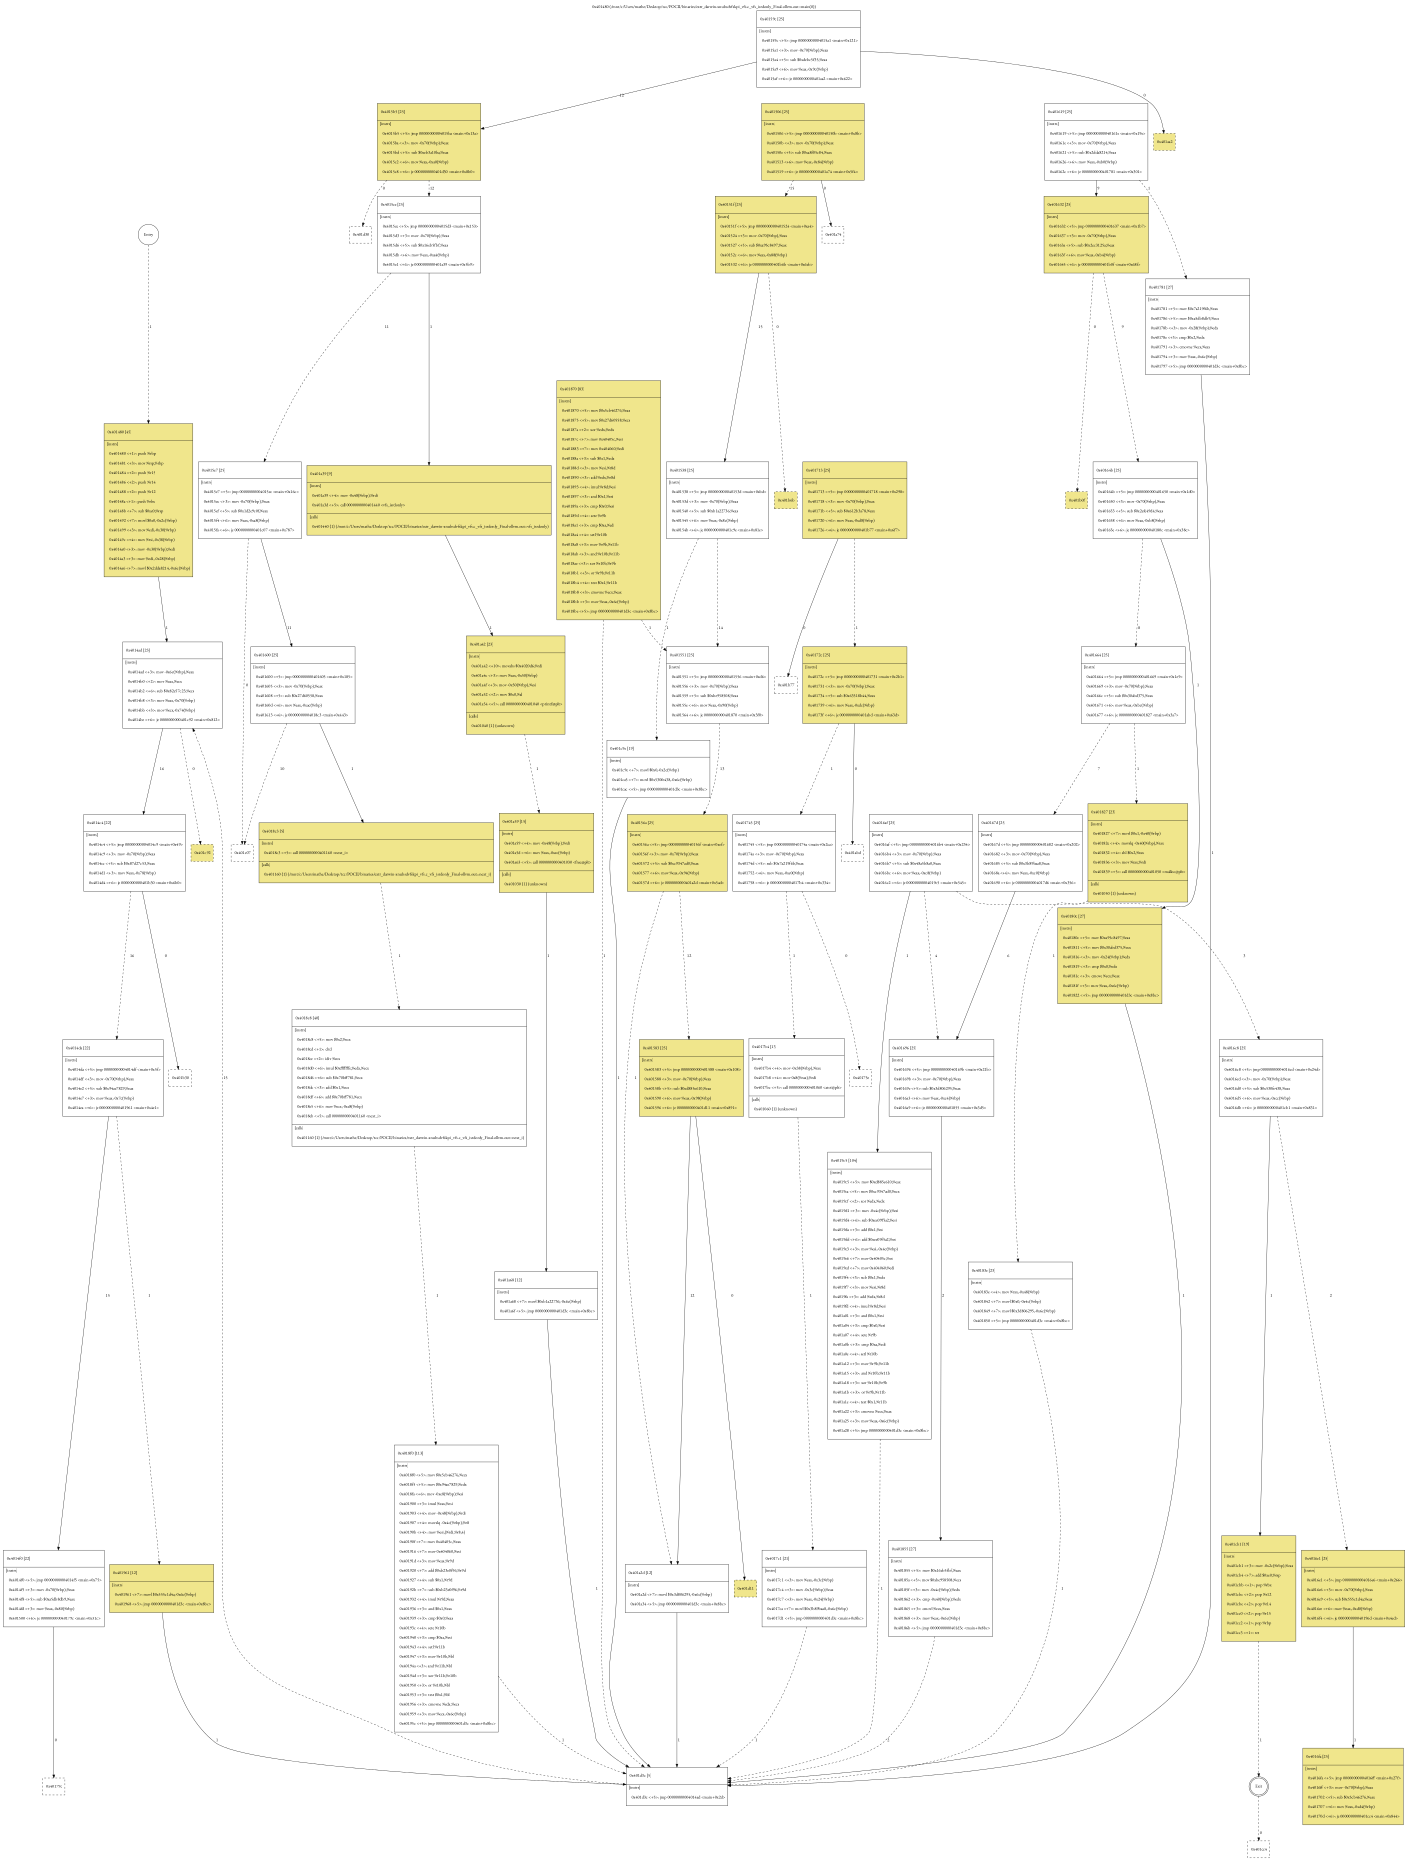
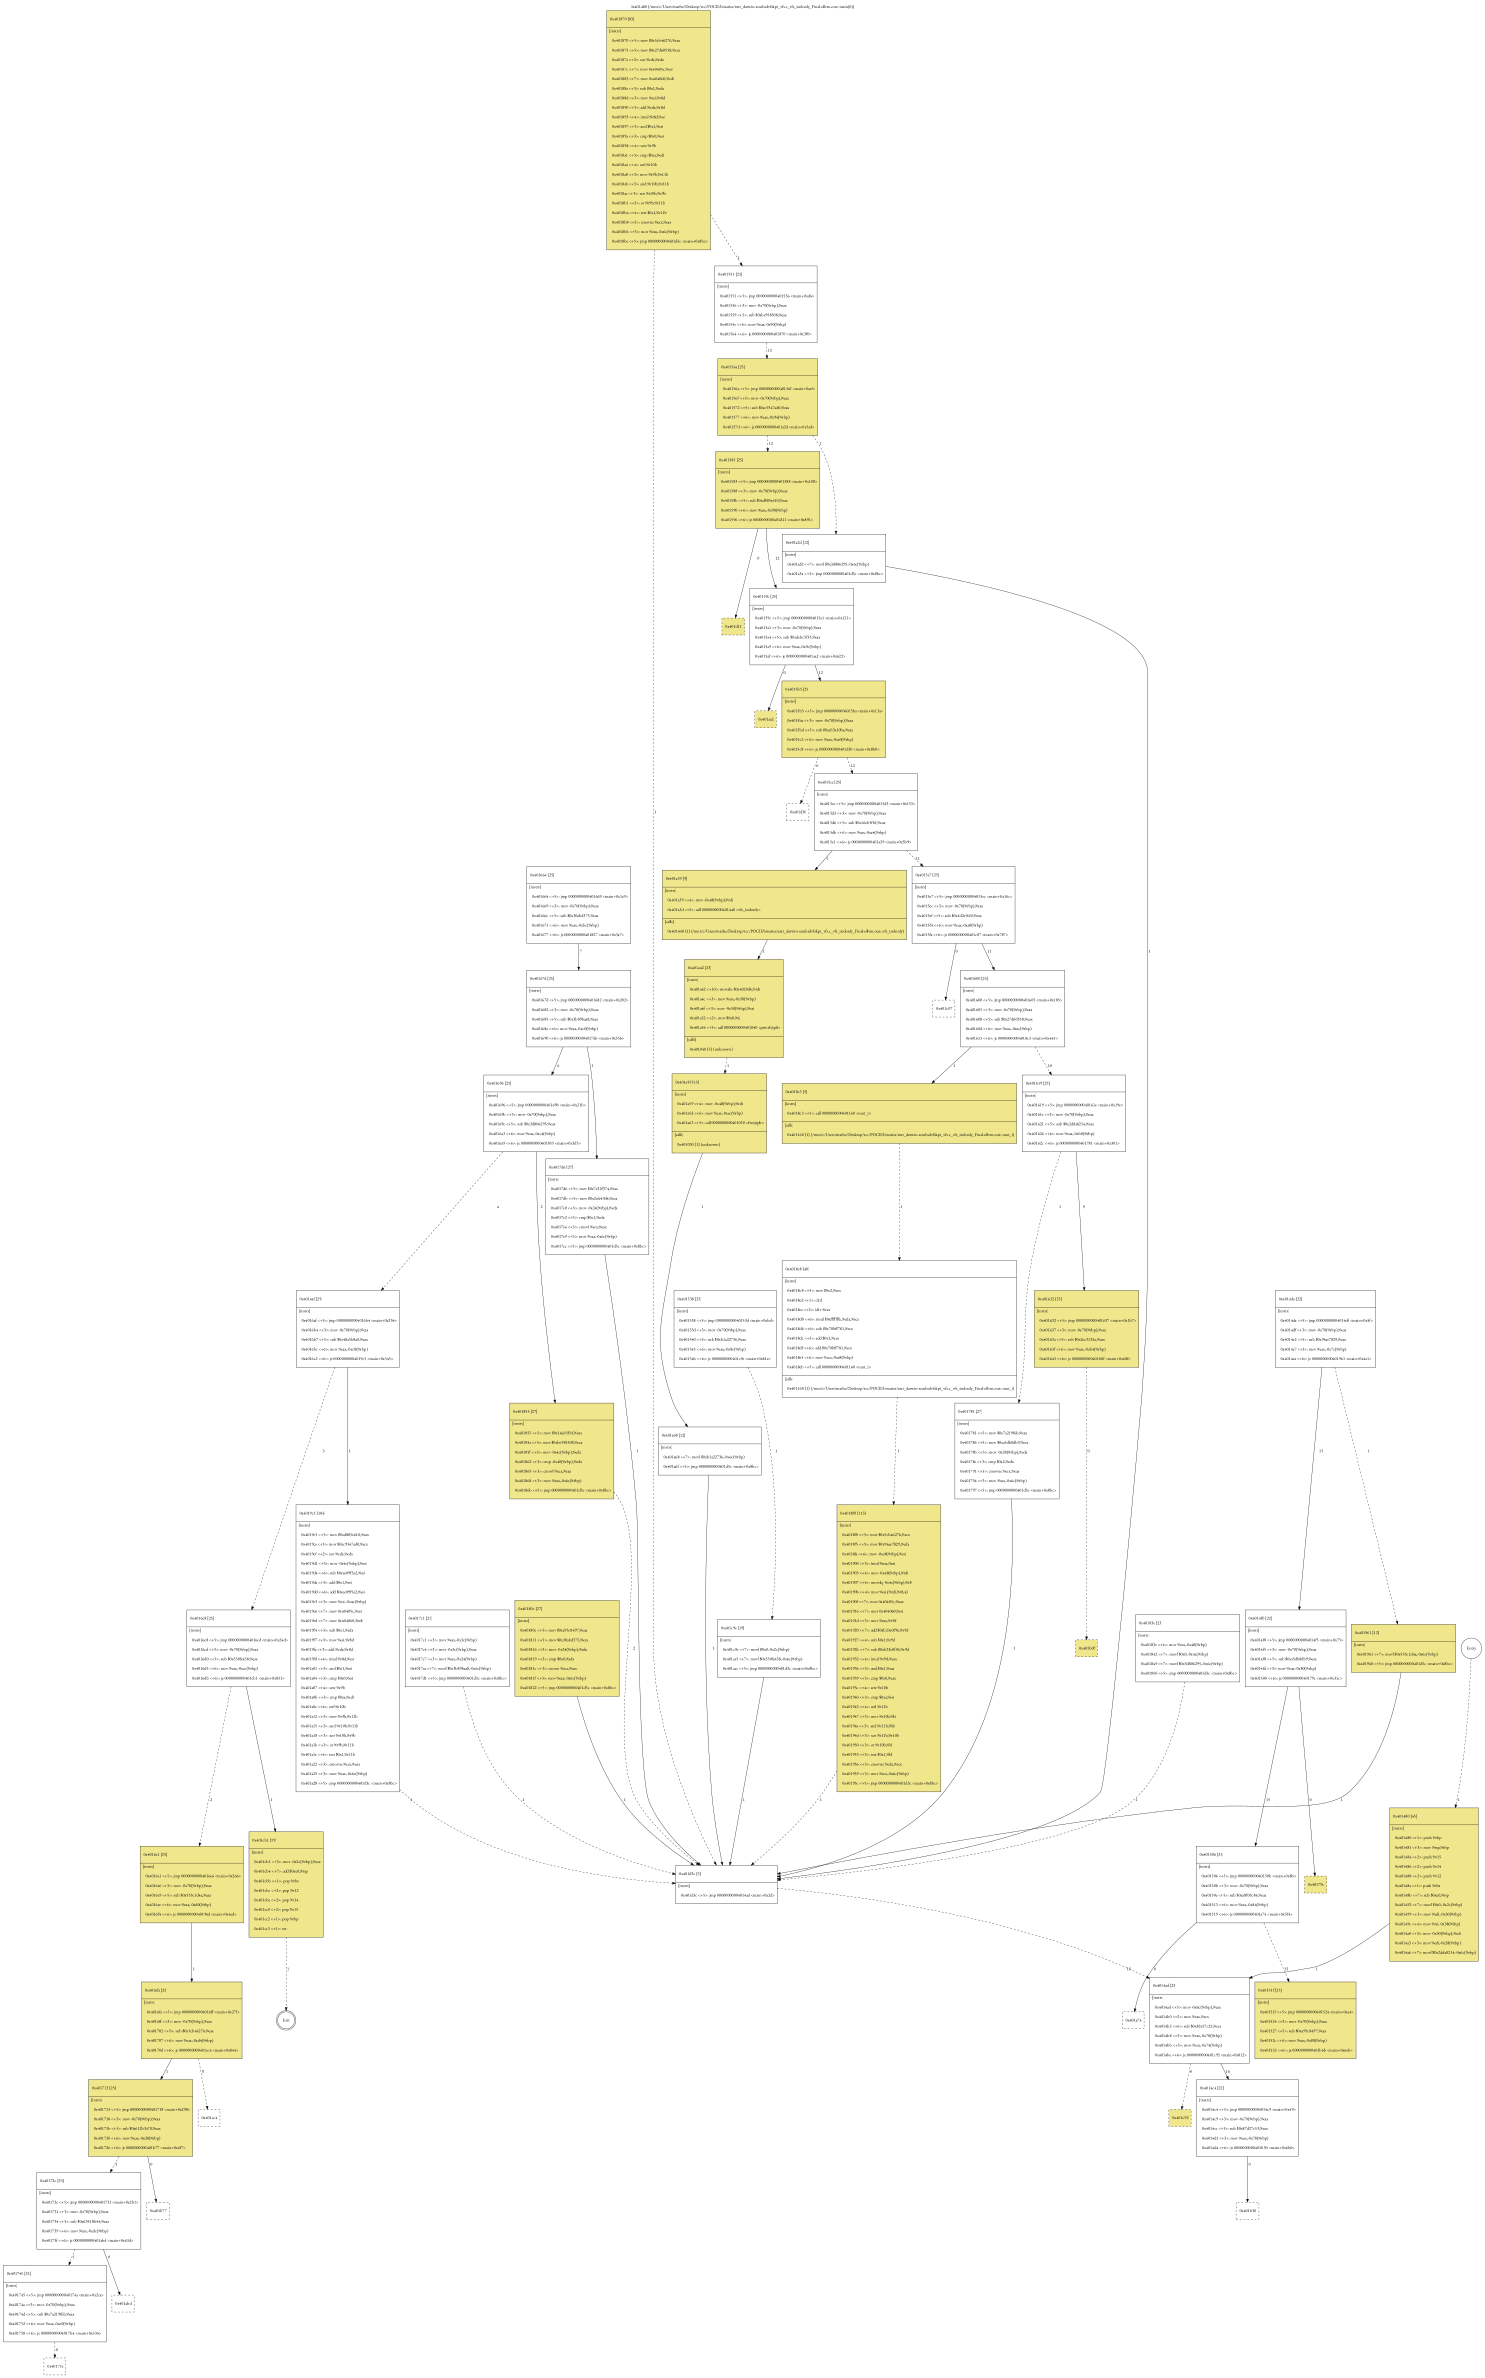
node "0x401506 [25]": fillcolor khaki -> white
edge "0x40151f [25]" -> "0x401538 [25]": removed, label "15"
node "0x401b6b": removed
node "0x40164b [25]": removed
edge "0x401538 [25]" -> "0x401551 [25]": removed, label "14"
node "0x40172c [25]": fillcolor khaki -> white
edge "0x4015e7 [25]" -> "0x401c07": style dashed -> solid
edge "0x401664 [25]" -> "0x40167d [25]": style dashed -> solid
edge "0x401600 [25]" -> "0x401c07": now "0x401600 [25]" -> "0x401619 [25]"
node "0x401827 [23]": removed
edge "0x4014c4 [22]" -> "0x4014da [22]": removed, label "16"
edge "0x4016af [25]" -> "0x401696 [25]": reversed
node "0x4017b4 [13]": removed
node "0x4017d6 [27]": added
edge "0x401583 [25]" -> "0x401a2d [12]": now "0x401583 [25]" -> "0x40159c [25]"
node "0x4018f0 [113]": fillcolor white -> khaki
node "0x401855 [27]": fillcolor white -> khaki
edge "0x4014f0 [22]" -> "0x401506 [25]": added, label "15"
node "0x40179c": fillcolor white -> khaki
edge "Exit" -> "0x401cc4": now "0x4016fa [25]" -> "0x401cc4"
edge "0x4016fa [25]" -> "0x401713 [25]": added, label "1"
